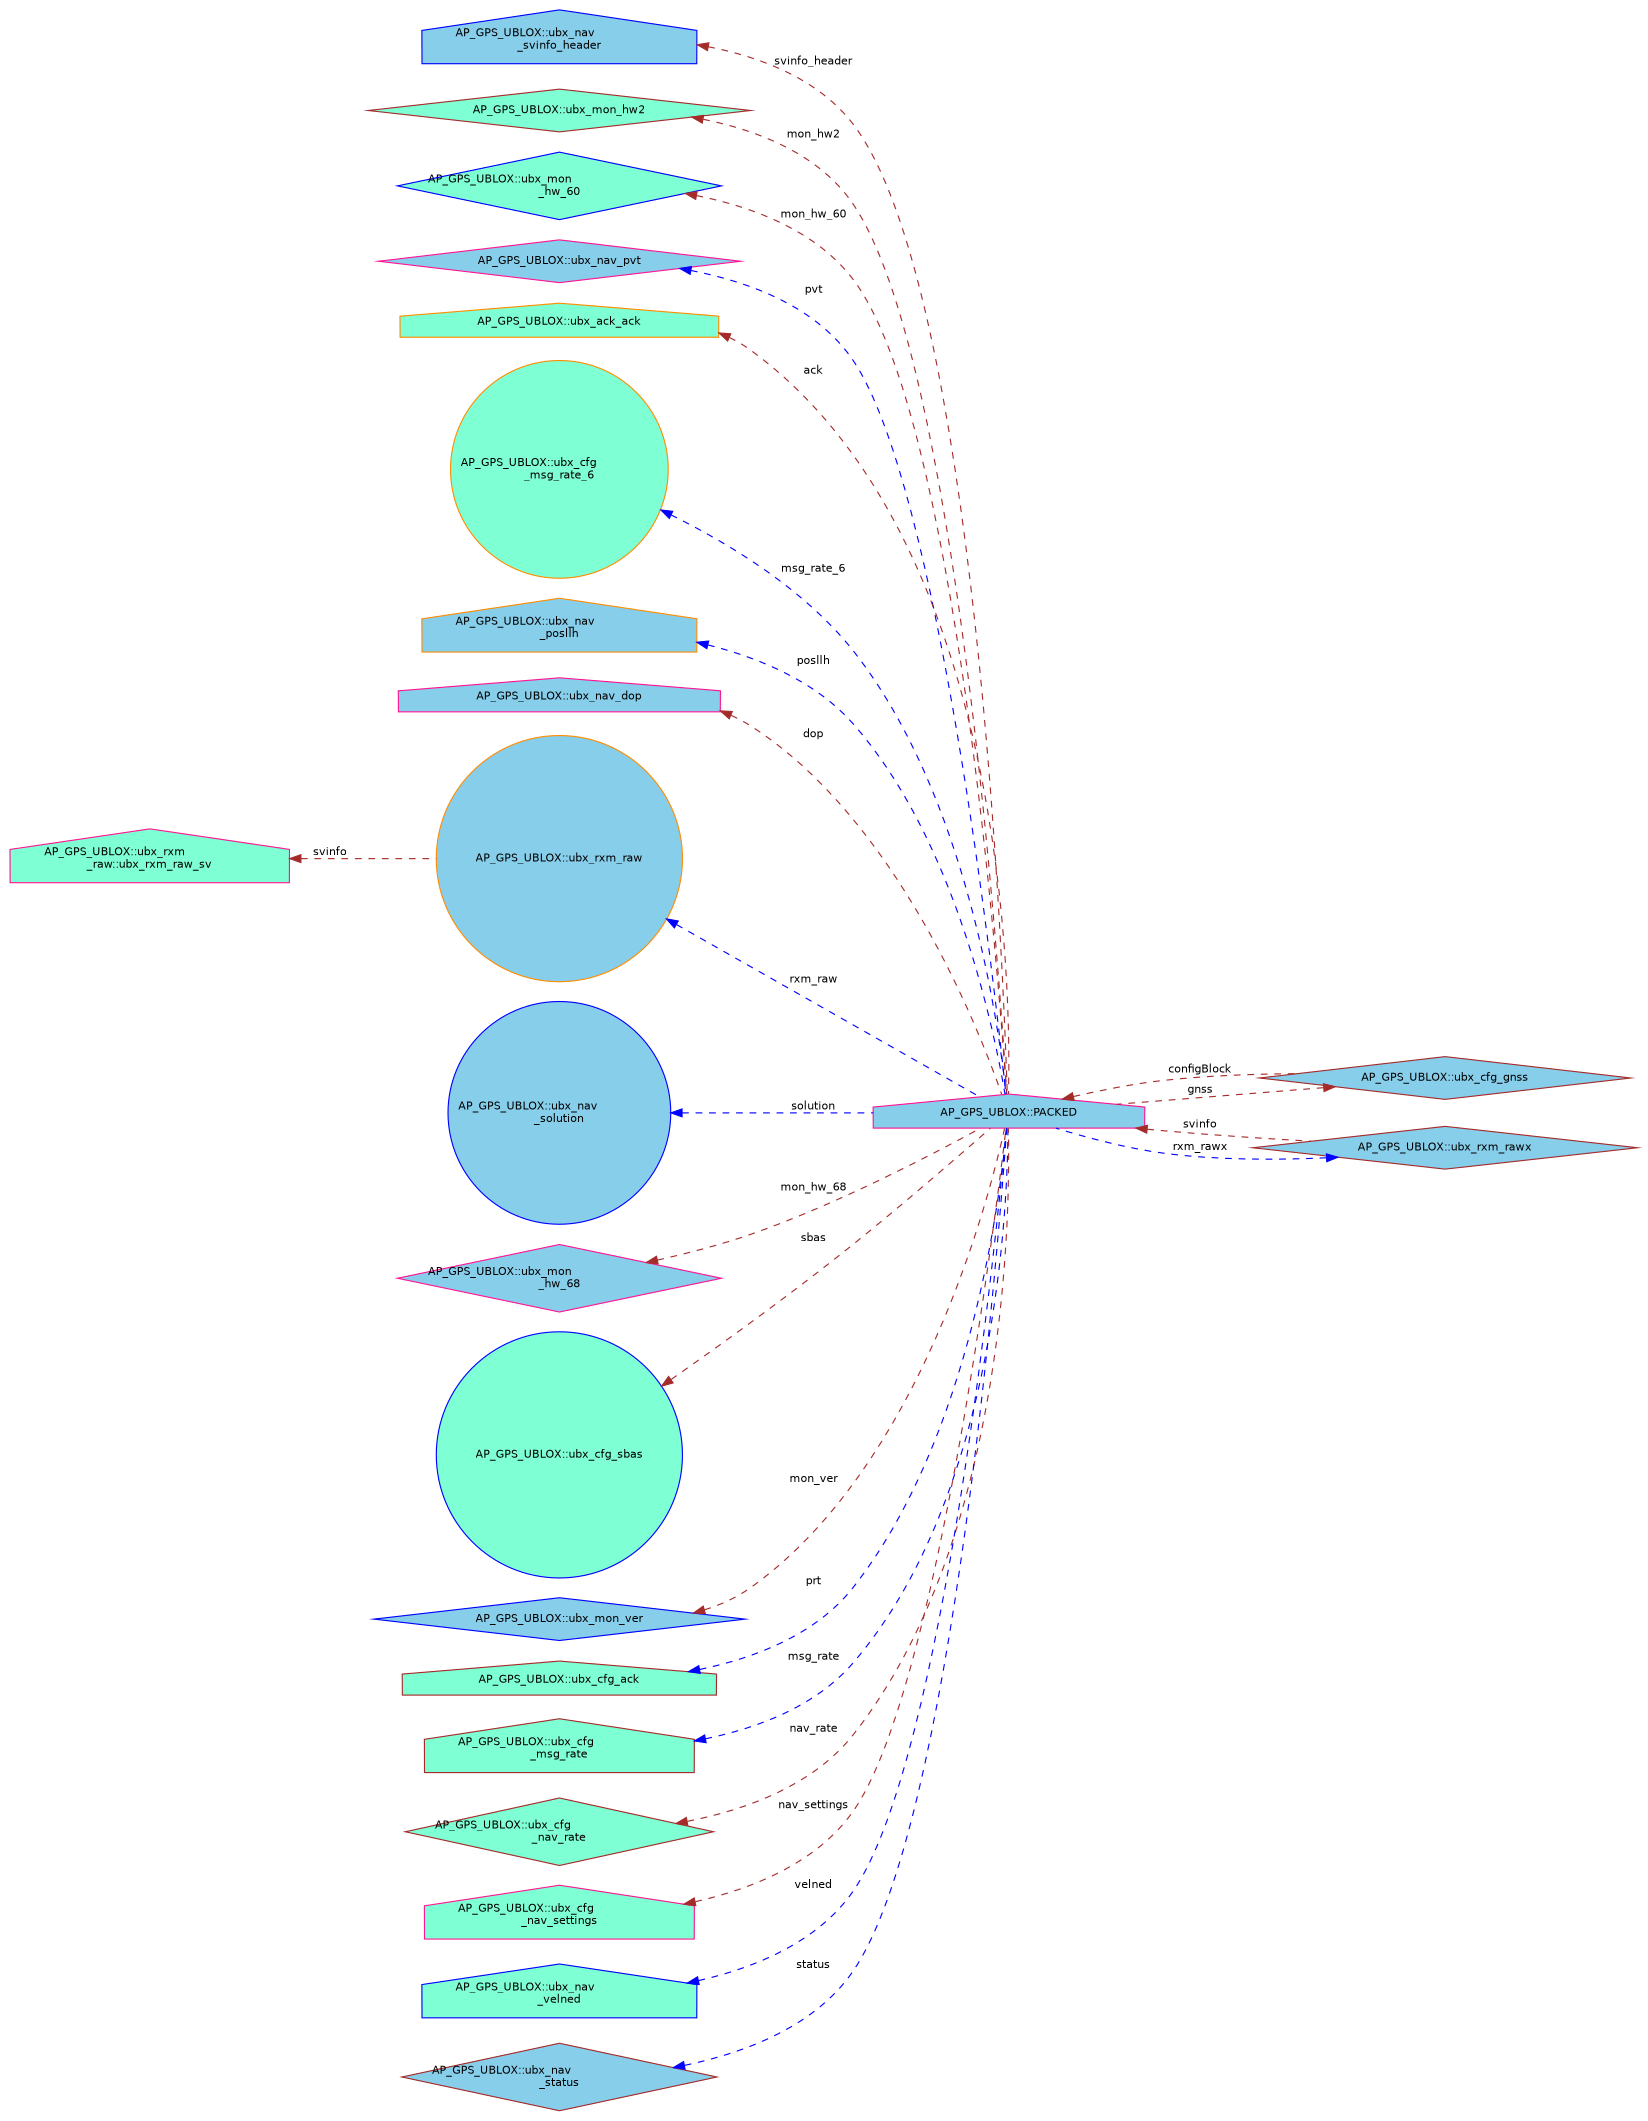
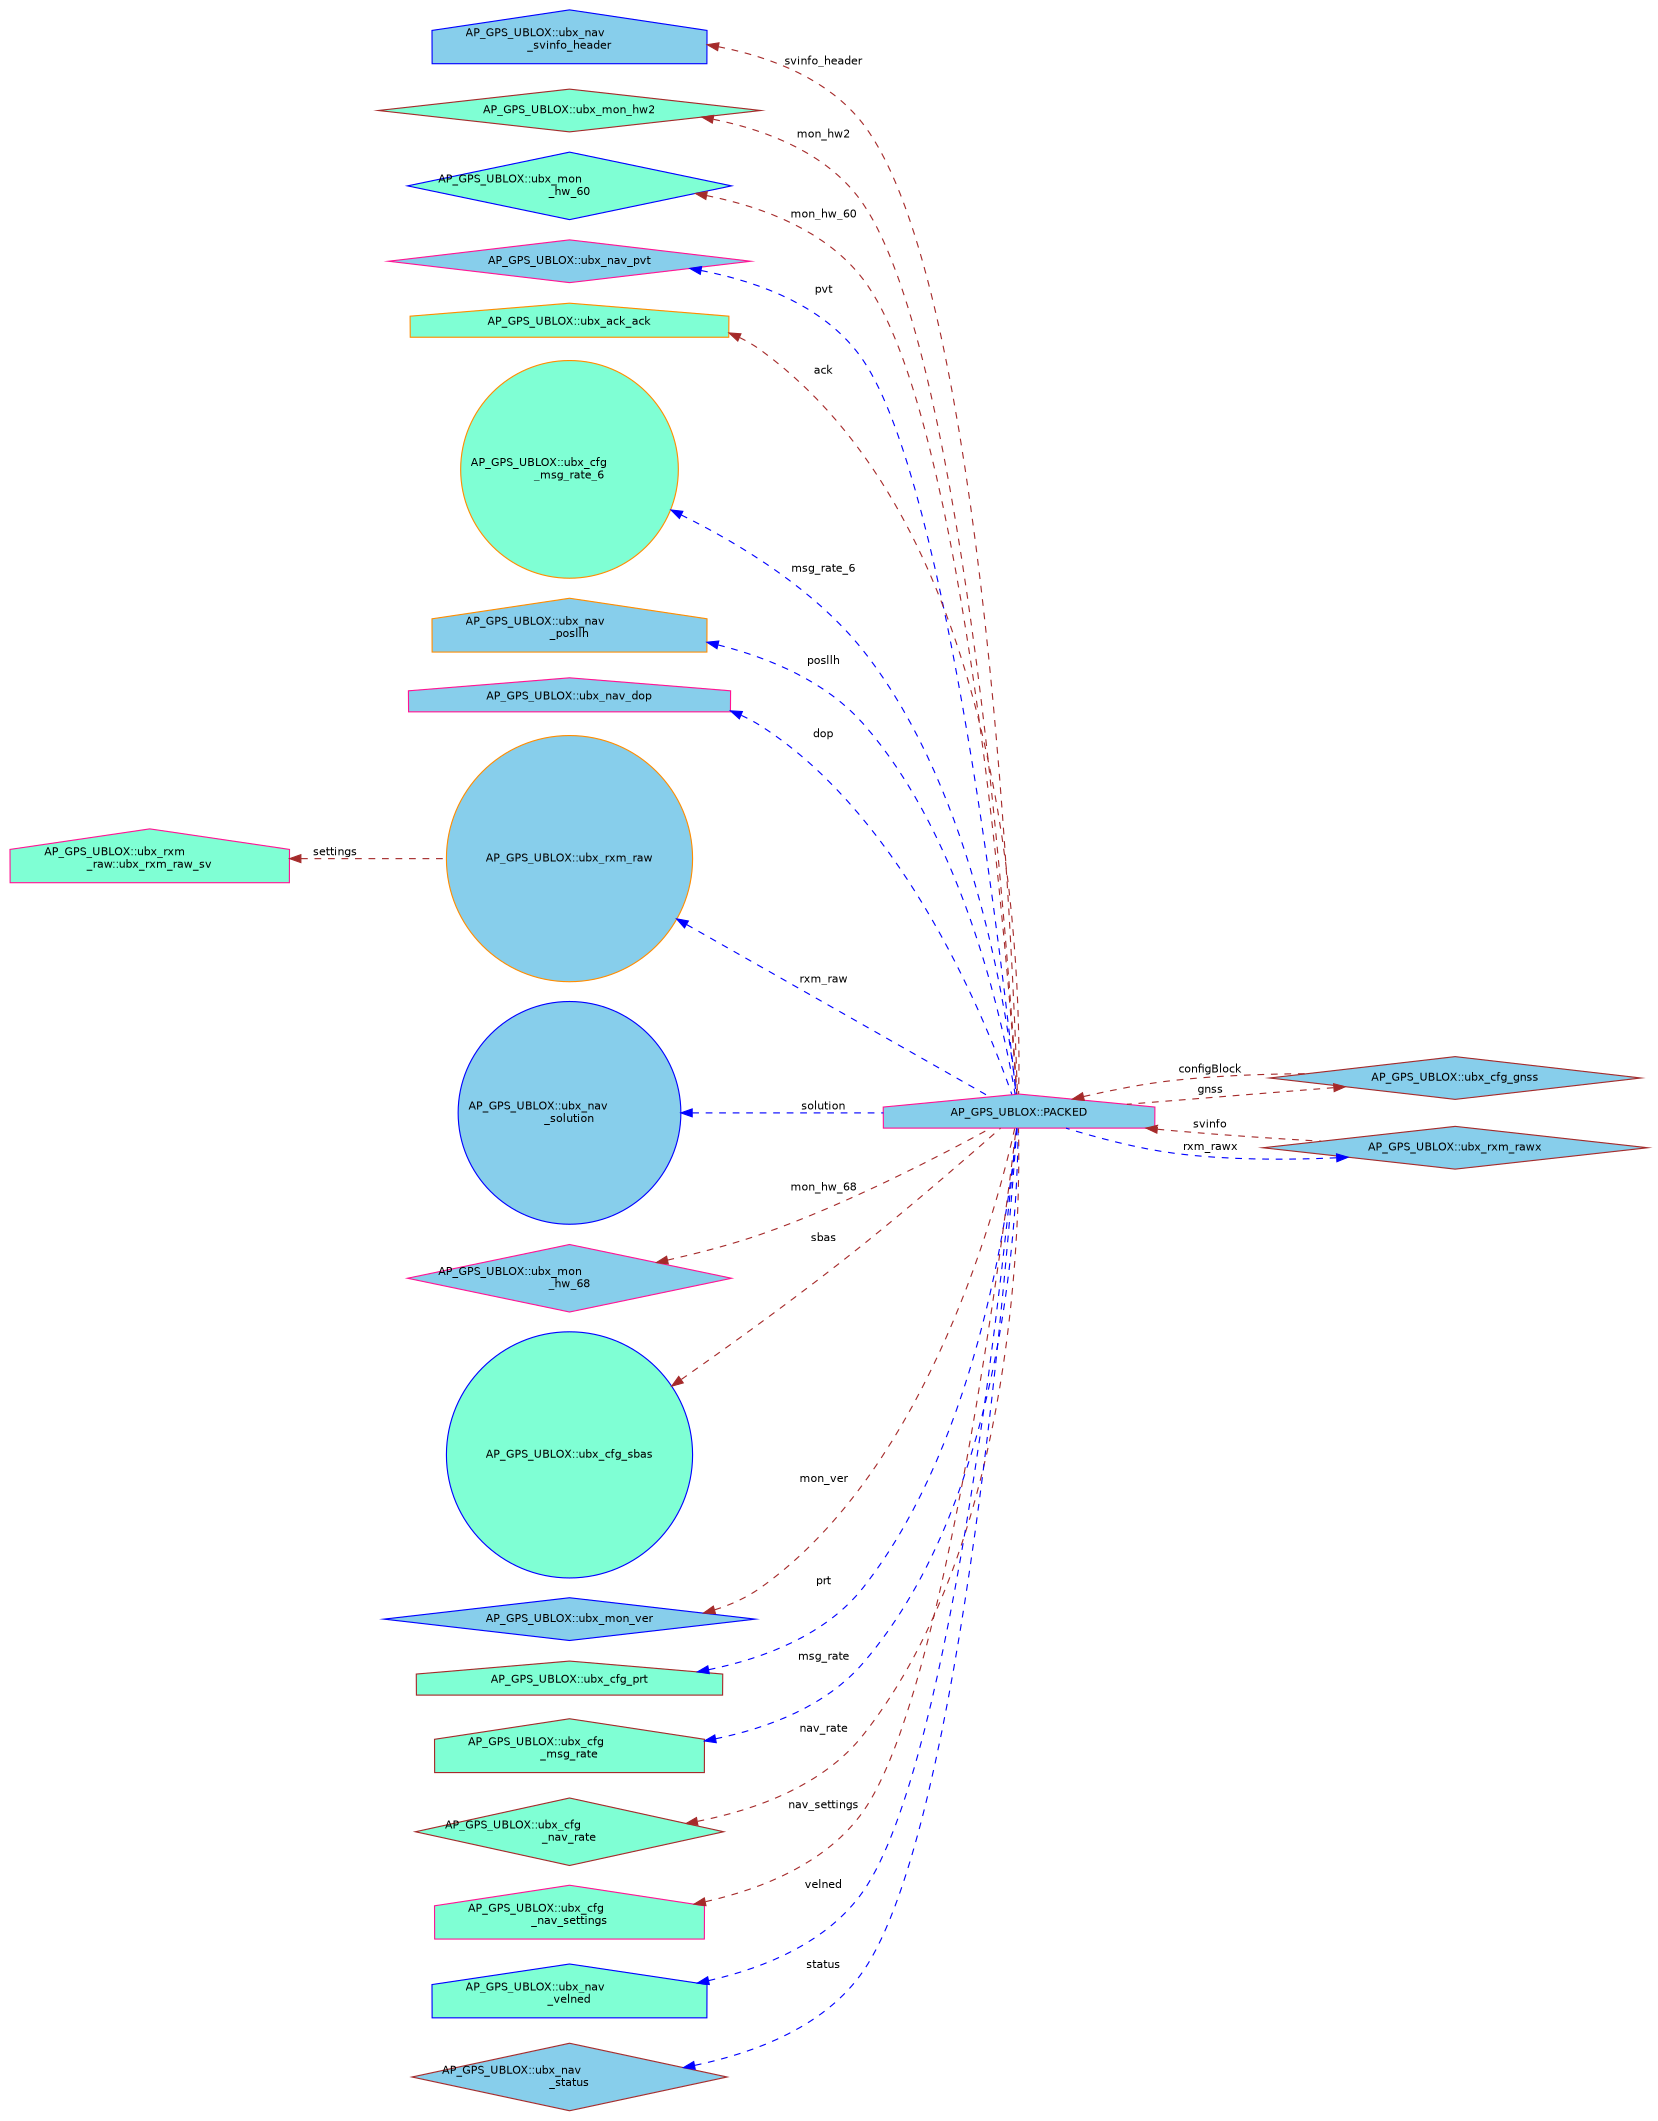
edge "AP_GPS_UBLOX::ubx_rxm_raw" -> "AP_GPS_UBLOX::ubx_rxm _raw::ubx_rxm_raw_sv": label " svinfo" -> " settings"
edge "AP_GPS_UBLOX::PACKED" -> "AP_GPS_UBLOX::ubx_nav_dop": color brown -> blue
node "AP_GPS_UBLOX::ubx_cfg_ack": label "AP_GPS_UBLOX::ubx_cfg_ack" -> "AP_GPS_UBLOX::ubx_cfg_prt"
